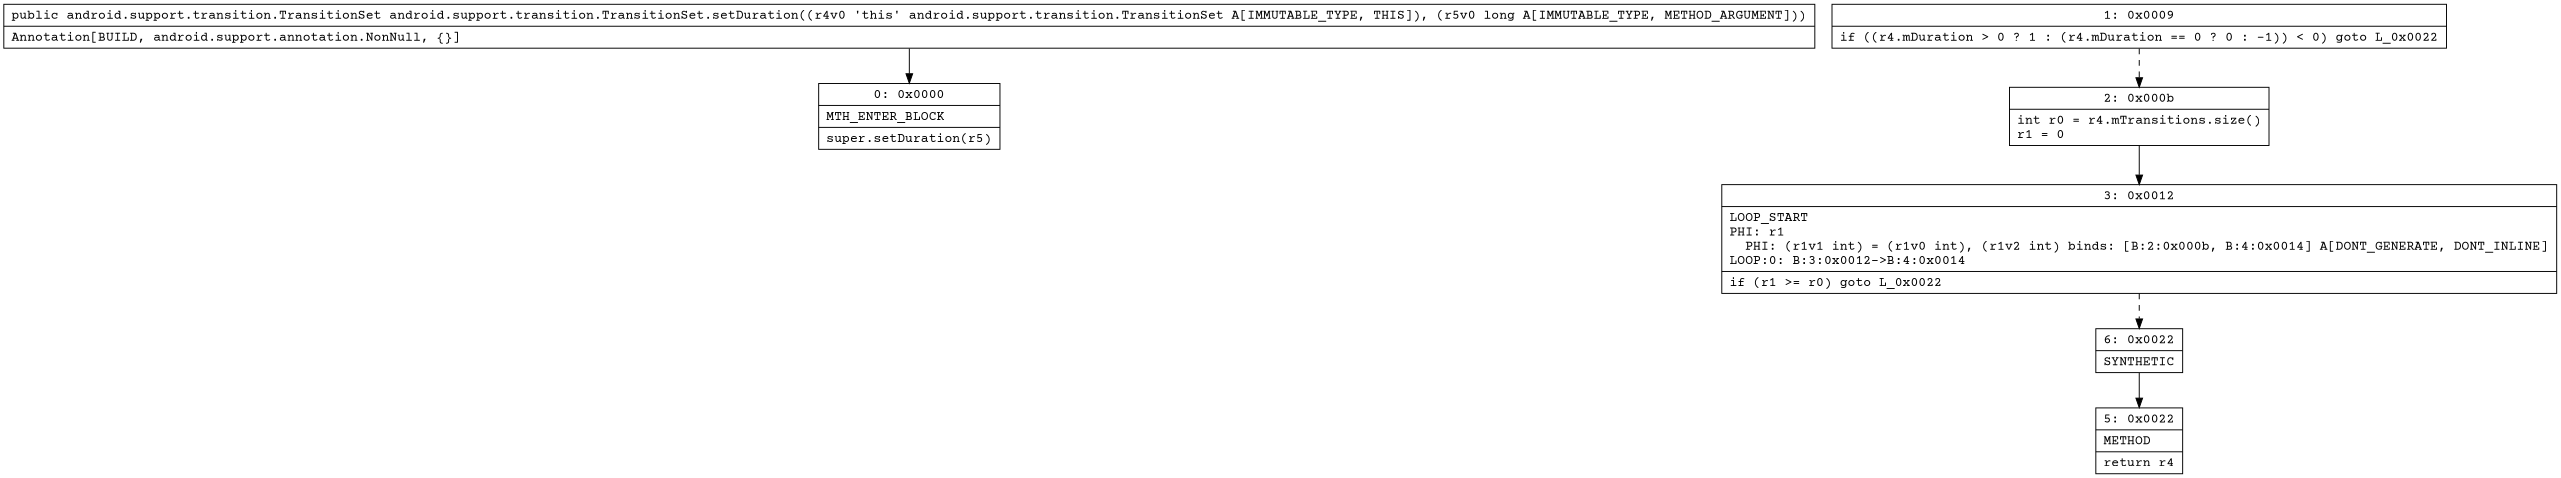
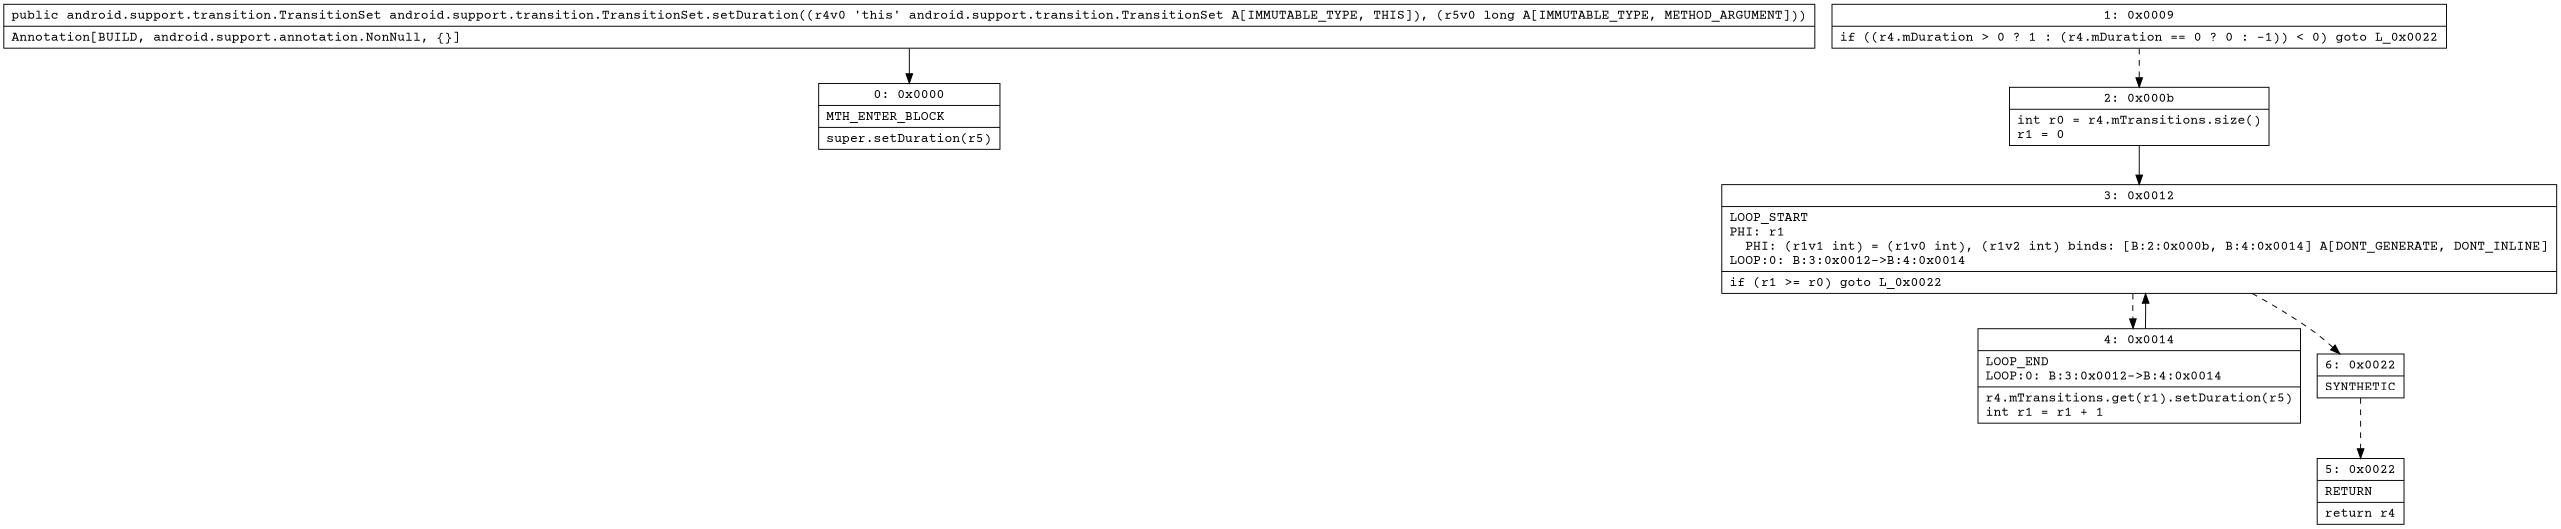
node "4: 0x0014": added
edge "6: 0x0022" -> "5: 0x0022": style solid -> dashed
node "5: 0x0022": text "METHOD" -> "RETURN"
